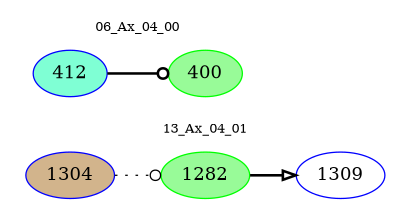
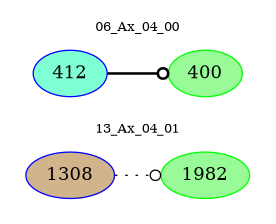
node "1304": label "1304" -> "1308"
node "1282": label "1282" -> "1982"
node "1309": removed
